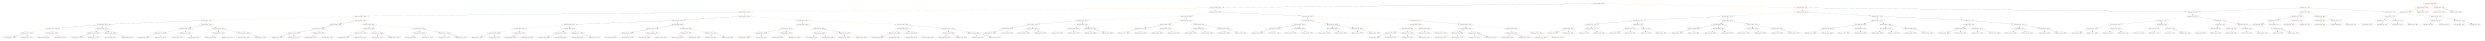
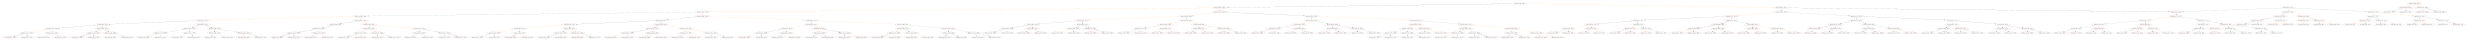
node "Node{data=[3466, 3466]}": removed
